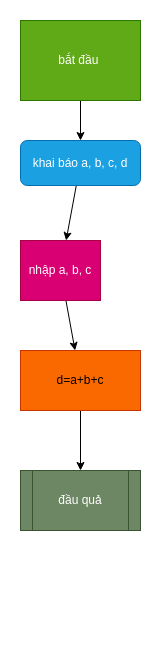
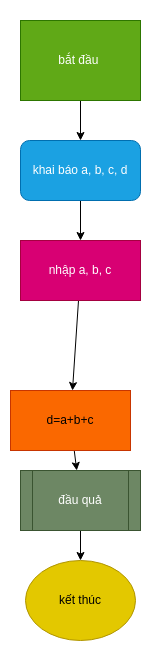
node "khai báo a, b, c, d": size 120x45 -> 120x60
node "nhập a, b, c": size 80x60 -> 120x60
node "d=a+b+c": moved (81, 381) -> (71, 421)
edge "đầu quả" -> "kết thúc": added
node "kết thúc": added
